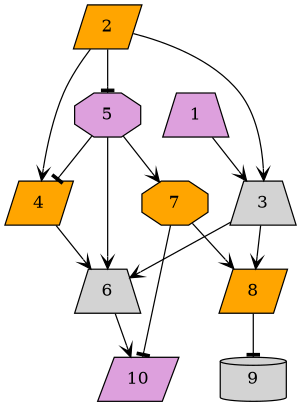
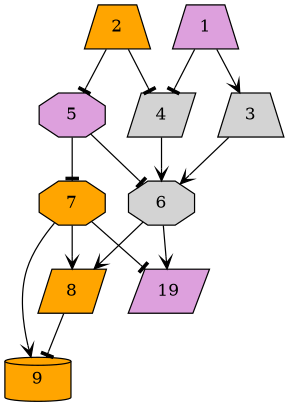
node "2": shape parallelogram -> trapezium
edge "2" -> "3": removed
edge "2" -> "4": arrowhead vee -> tee
edge "5" -> "7": arrowhead vee -> tee
edge "5" -> "4": now "1" -> "4"
edge "5" -> "6": arrowhead vee -> tee
node "4": fillcolor orange -> lightgrey
edge "3" -> "8": now "6" -> "8"
edge "7" -> "9": added
node "6": shape trapezium -> octagon
node "10": label "10" -> "19"
node "9": fillcolor lightgrey -> orange
